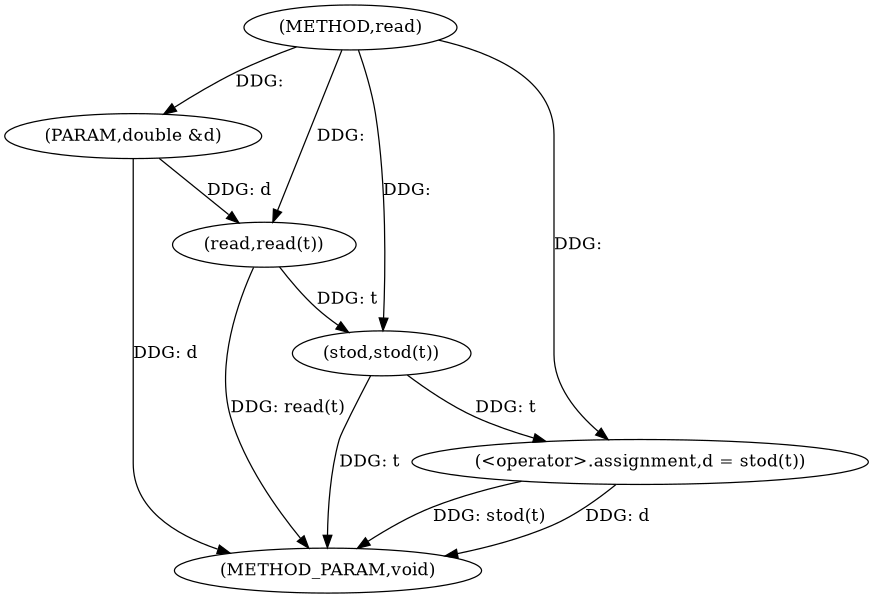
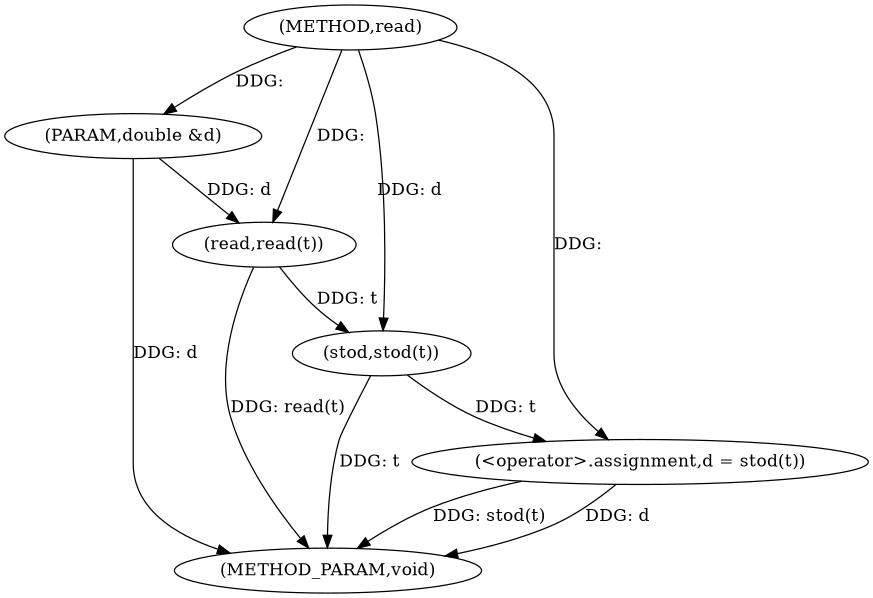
edge "(METHOD,read)" -> "(stod,stod(t))": label "DDG: " -> "DDG: d"
